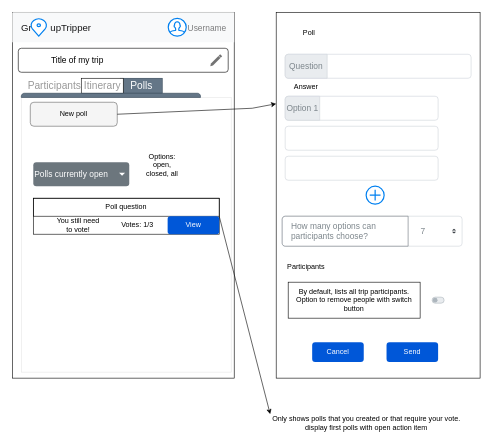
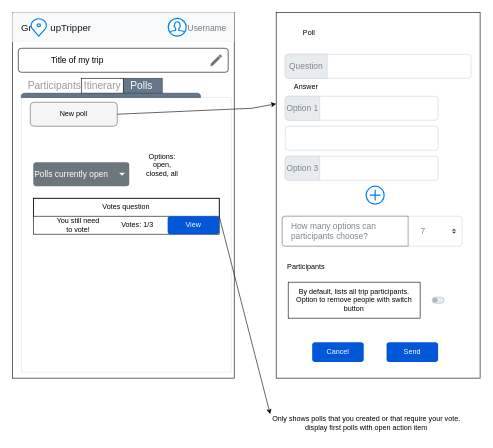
node "Option 3": added
node "Poll question": label "Poll question" -> "Votes question"
